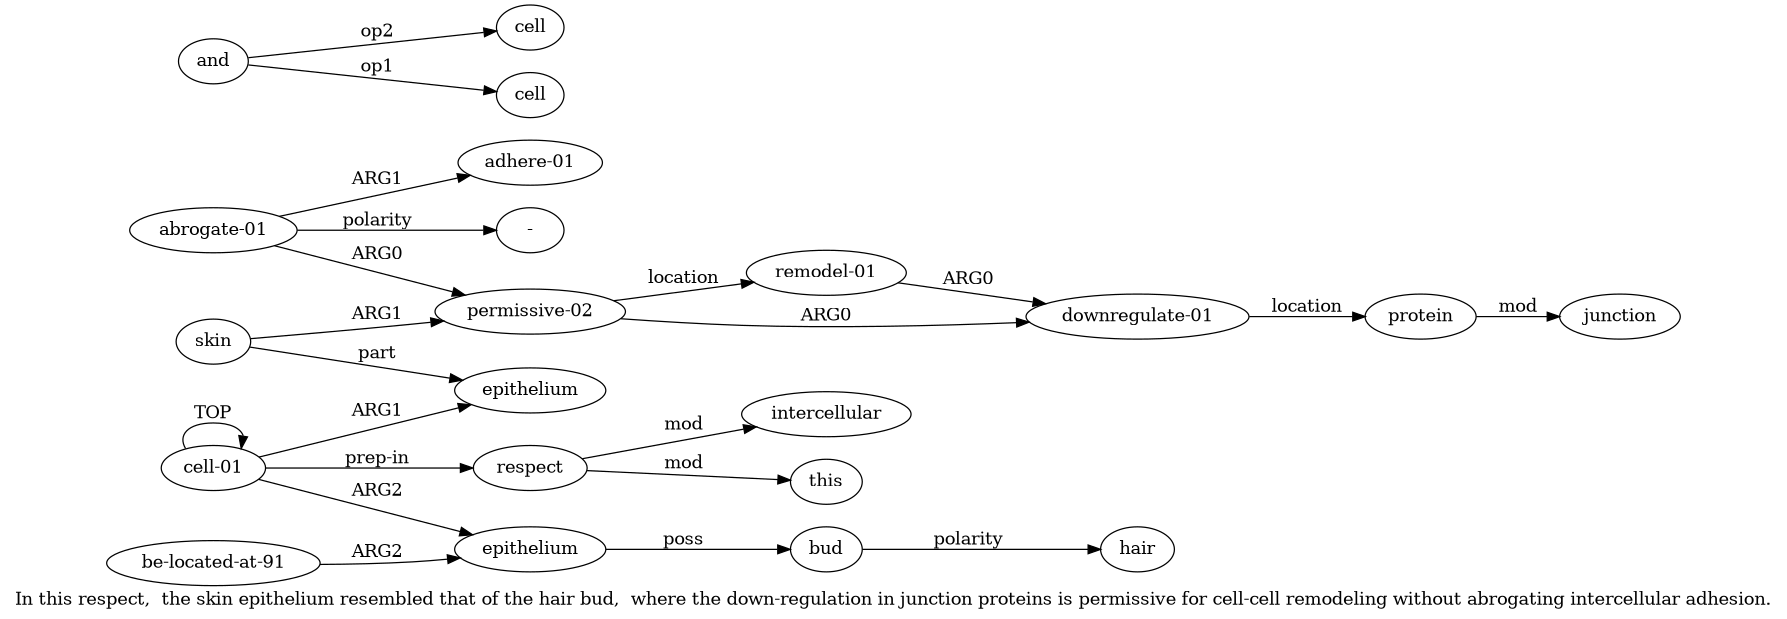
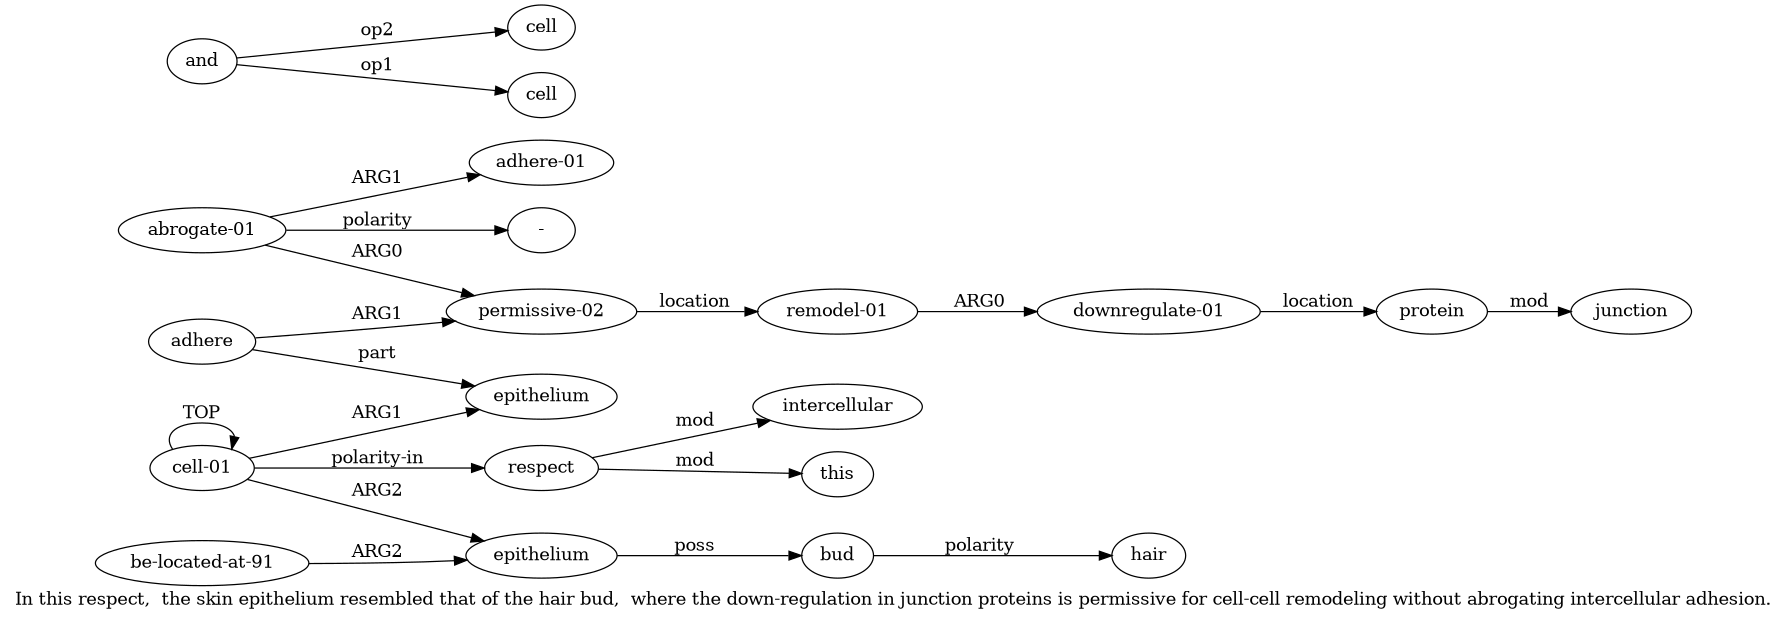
edge "permissive-02" -> "downregulate-01": removed, label "ARG0"
node "skin": label "skin" -> "adhere"
edge "cell-01" -> "respect": label "prep-in" -> "polarity-in"
